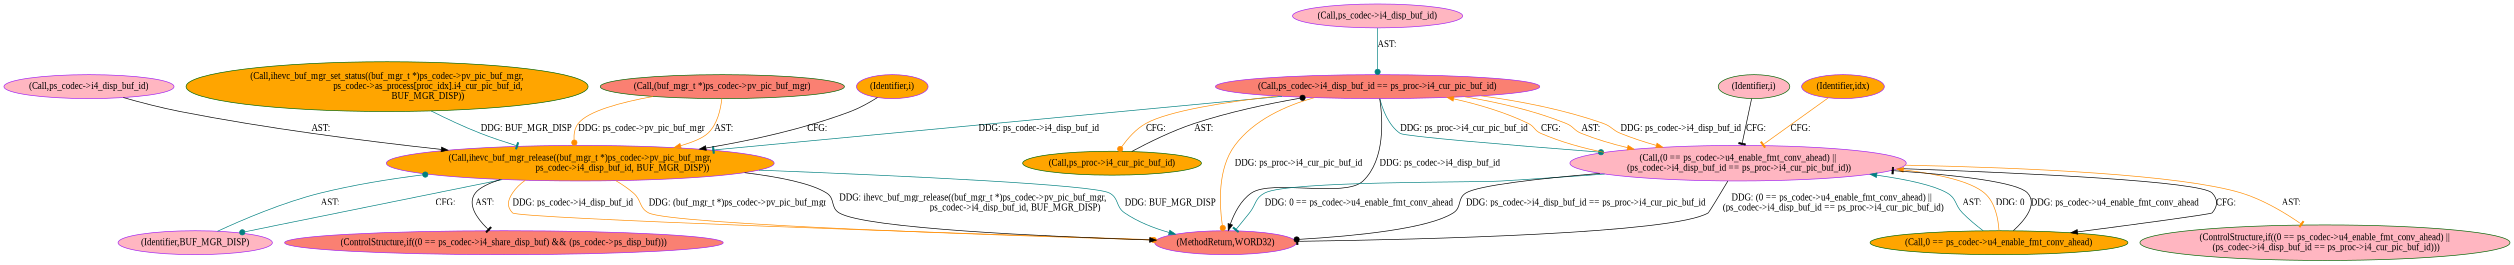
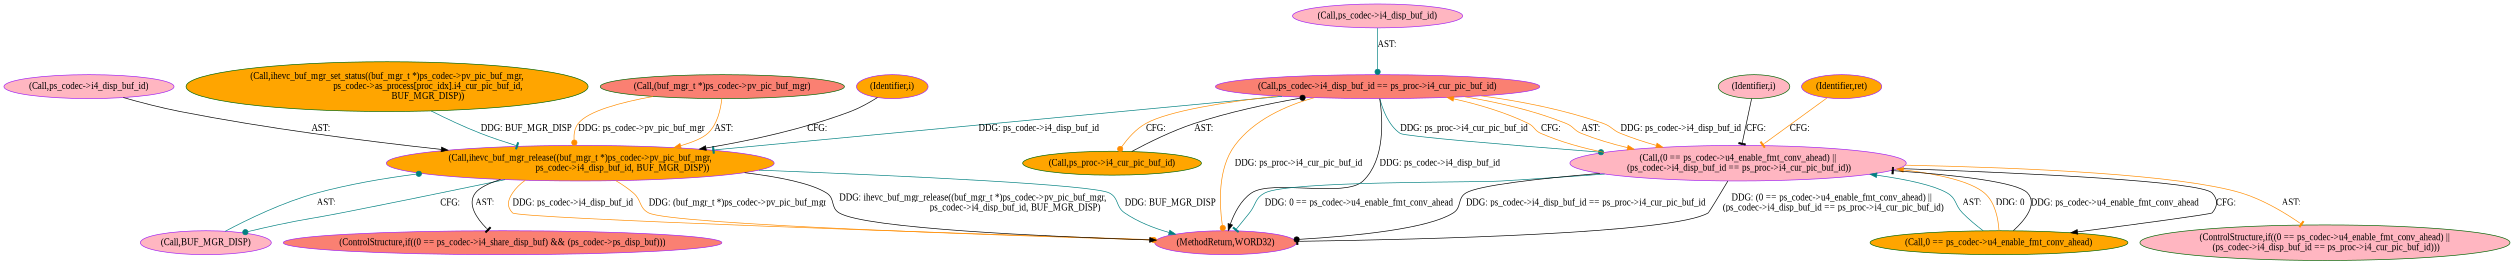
node "(Identifier,idx)": label "(Identifier,idx)" -> "(Identifier,ret)"
node "(Identifier,BUF_MGR_DISP)": label "(Identifier,BUF_MGR_DISP)" -> "(Call,BUF_MGR_DISP)"
